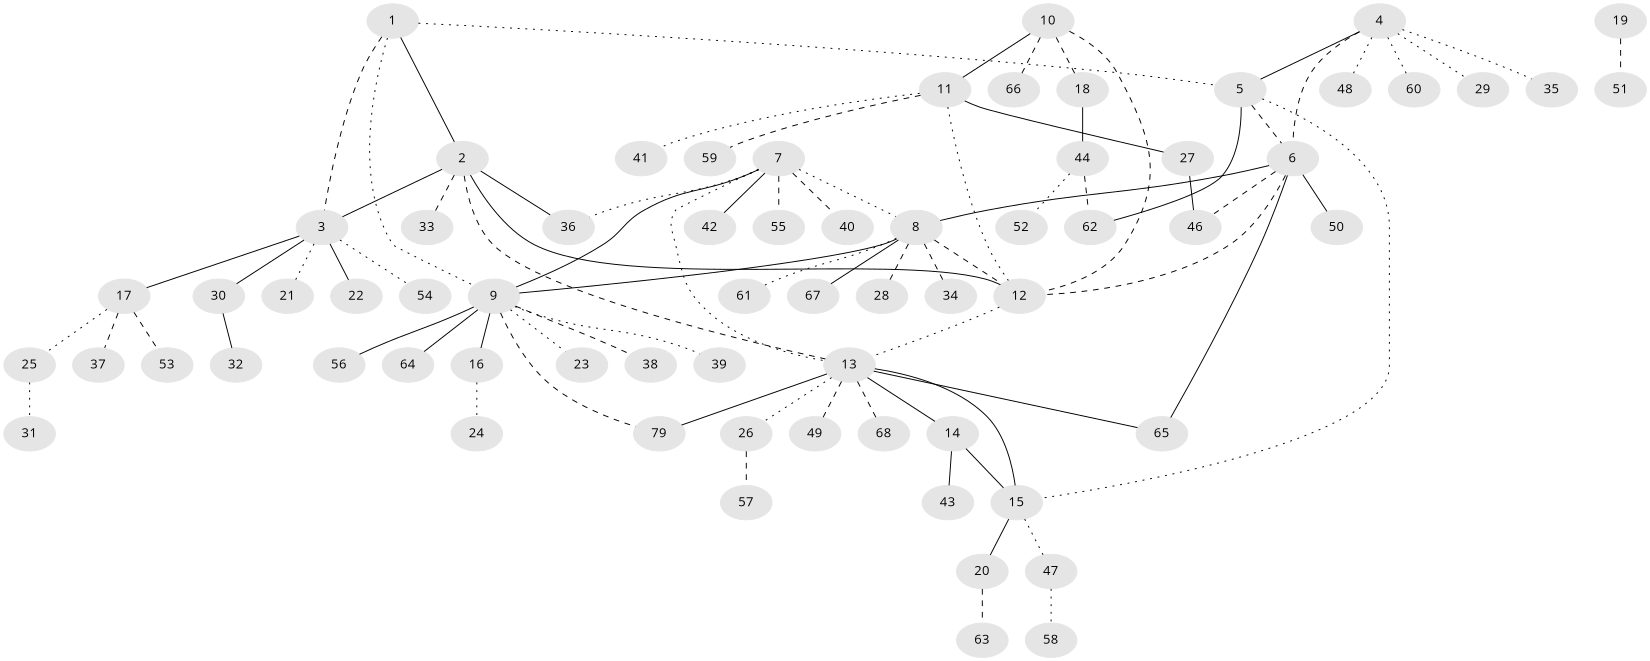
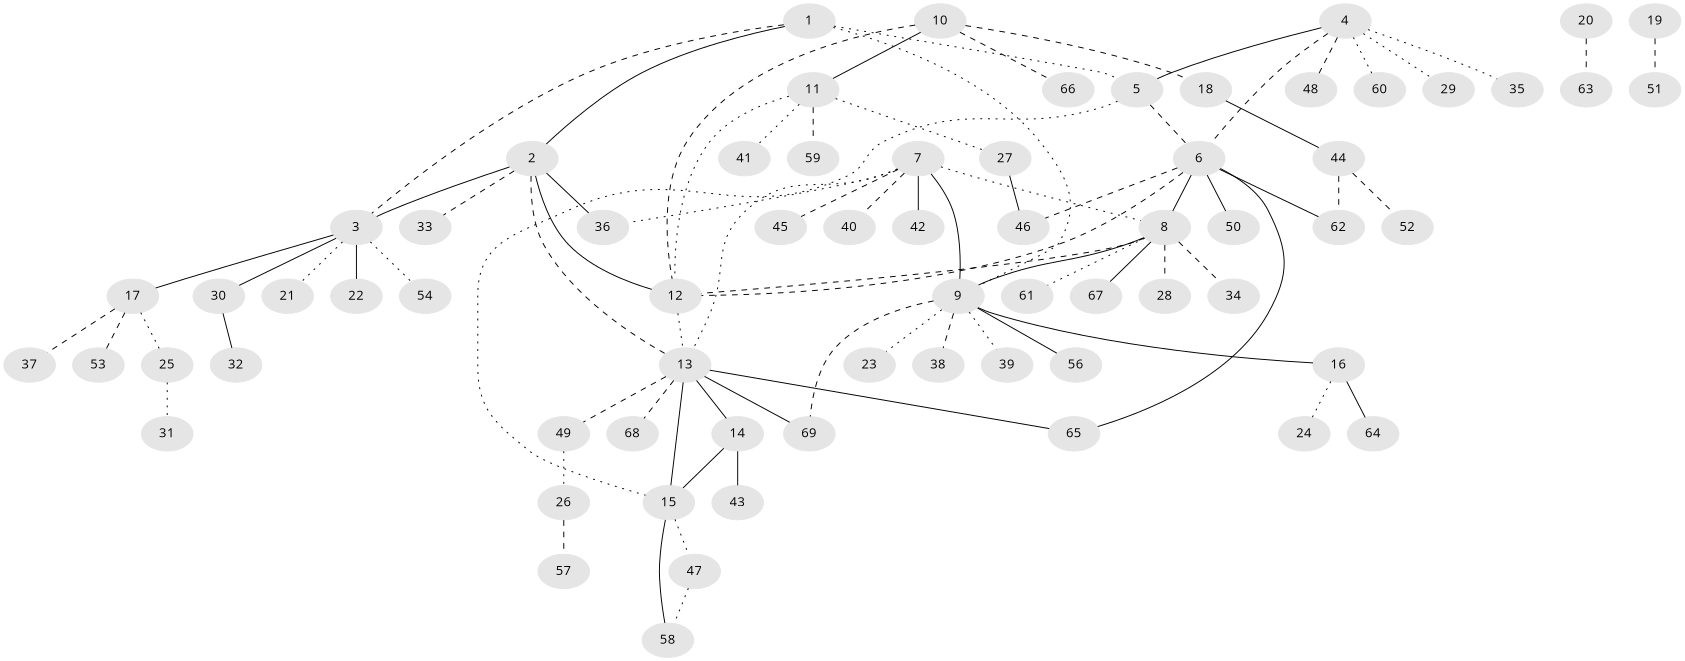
edge "4" -- "48": style dotted -> dashed
edge "11" -- "27": style solid -> dotted
edge "5" -- "62": now "6" -- "62"
edge "44" -- "52": style dotted -> dashed
node "55": label "55" -> "45"
edge "9" -- "64": now "16" -- "64"
edge "13" -- "26": now "49" -- "26"
node "79": label "79" -> "69"
edge "15" -- "20": now "15" -- "58"
